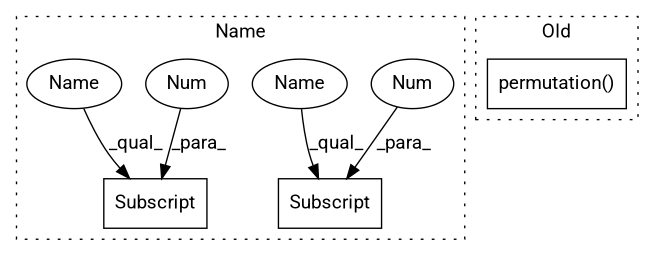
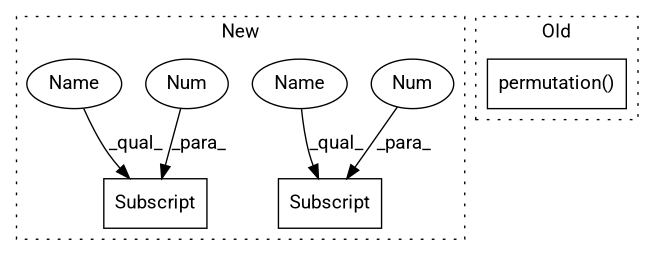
cluster "Name": label "Name" -> "New"
